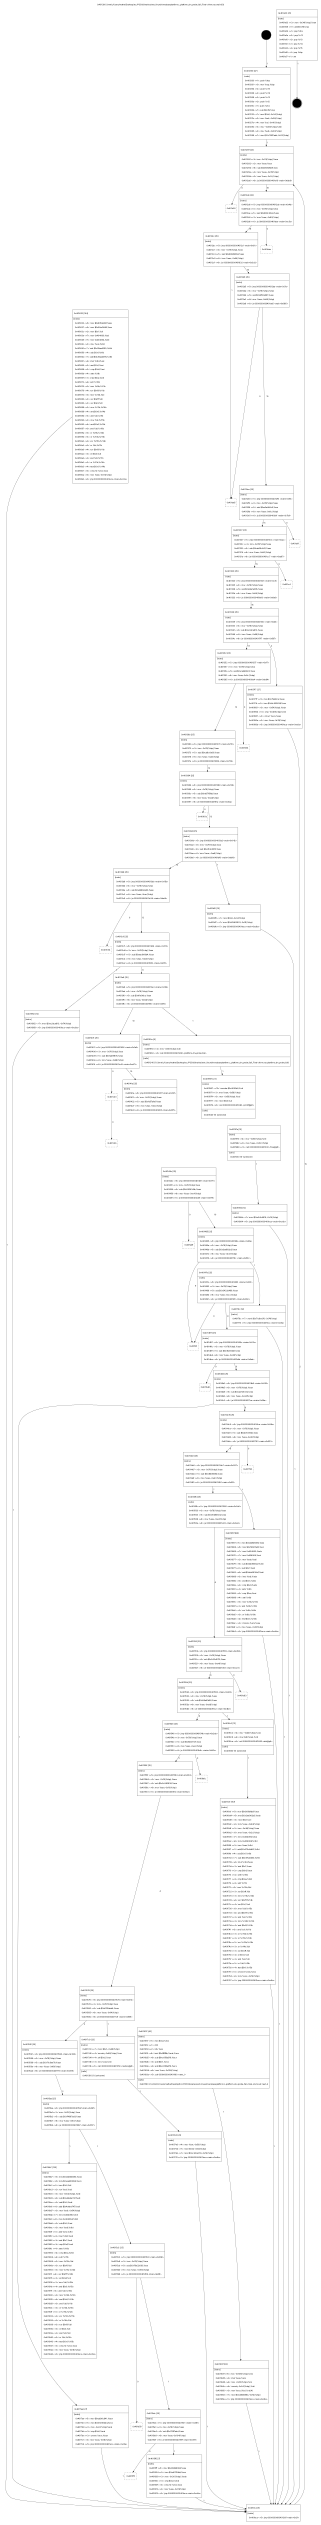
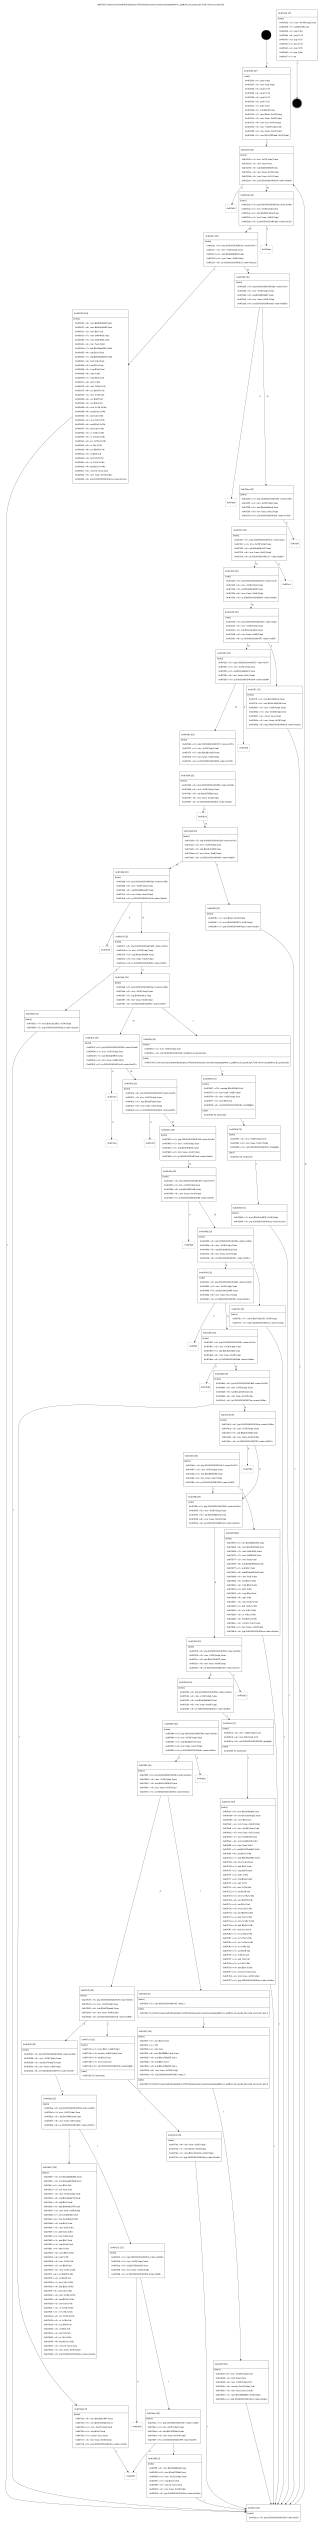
edge "0x4012bc [25]" -> "0x401ae5": now "0x4012bc [25]" -> "0x401632 [144]"
edge "0x4012ee [25]" -> "0x401307 [25]": removed, label "15"
edge "0x40136b [25]" -> "0x401384 [25]": removed, label "13"
edge "0x401384 [25]" -> "0x40139d [25]": now "0x40161a" -> "0x40139d [25]"
edge "0x401967 [23]" -> "0x40197e [15]": added, label "1"
node "0x401e55": added
node "0x401433 [25]": added
edge "0x401465 [25]" -> "0x401bfc": now "0x401465 [25]" -> "0x40147e [25]"
edge "0x4014c9 [25]" -> "0x4014e2 [25]": now "0x4014c9 [25]" -> "0x4014fb [25]"
edge "0x40152d [25]" -> "0x401546 [25]": removed, label "5"
node "0x401812 [5]": added
edge "0x4017ae [27]" -> "0x401eca [5]": now "0x4017ae [27]" -> "0x4015f5"
